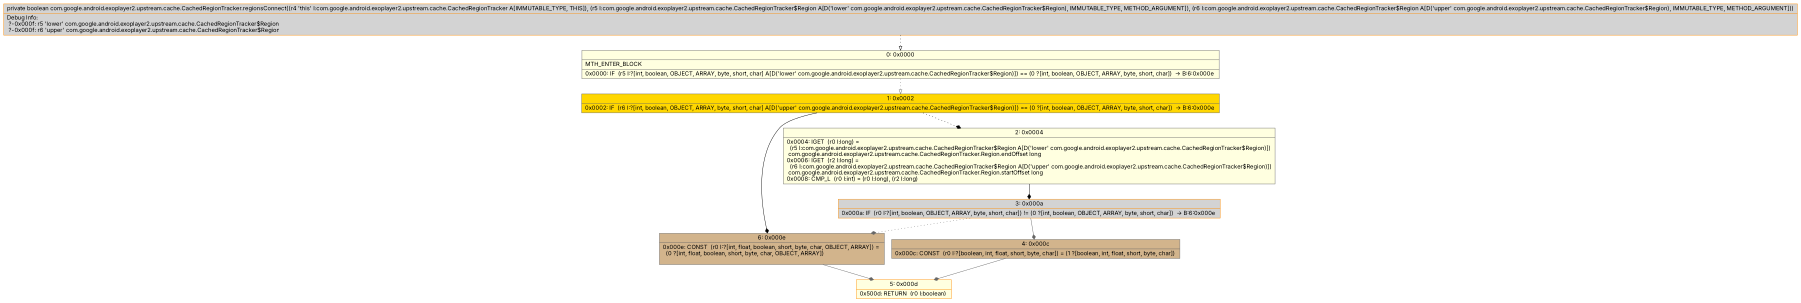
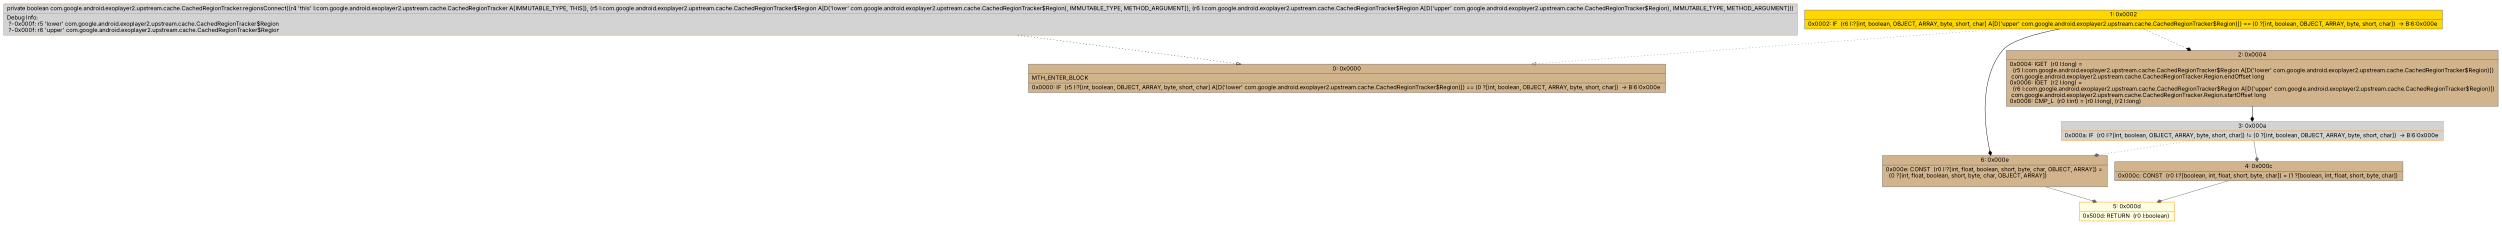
node "0: 0x0000": fillcolor lightyellow -> tan
edge "0: 0x0000" -> "1: 0x0002": reversed
node "2: 0x0004": fillcolor lightyellow -> tan
